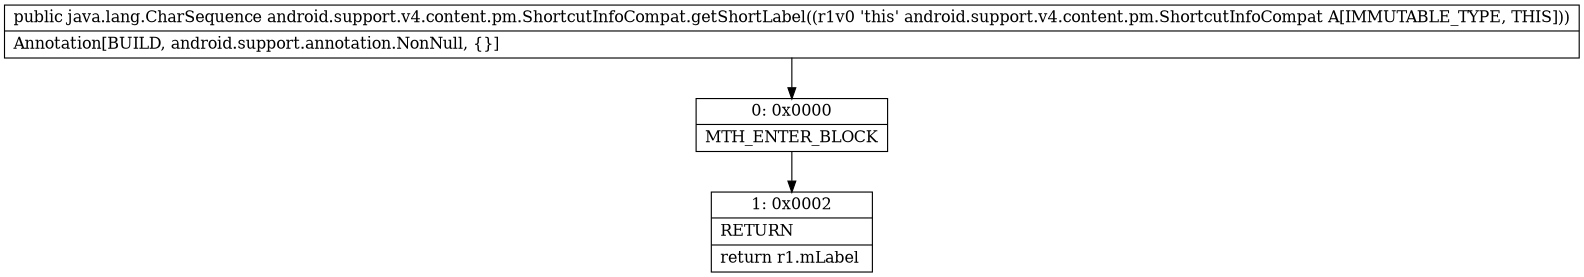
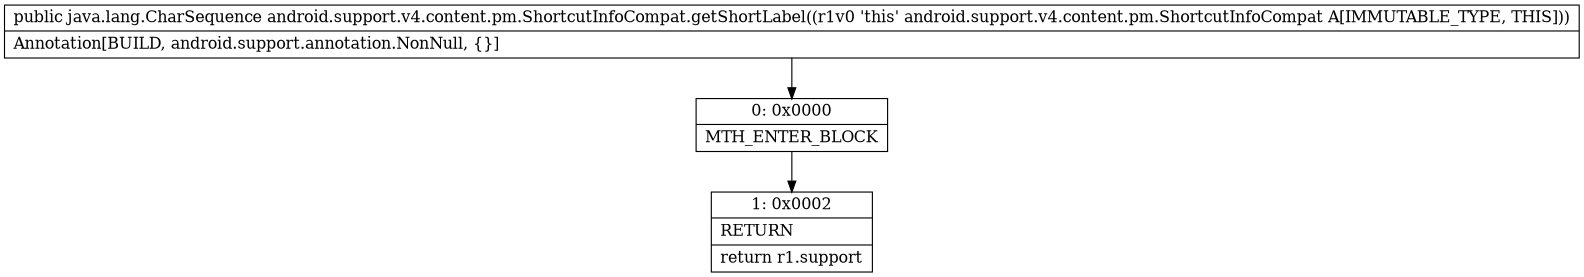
node "1: 0x0002": text "return r1.mLabel" -> "return r1.support"
